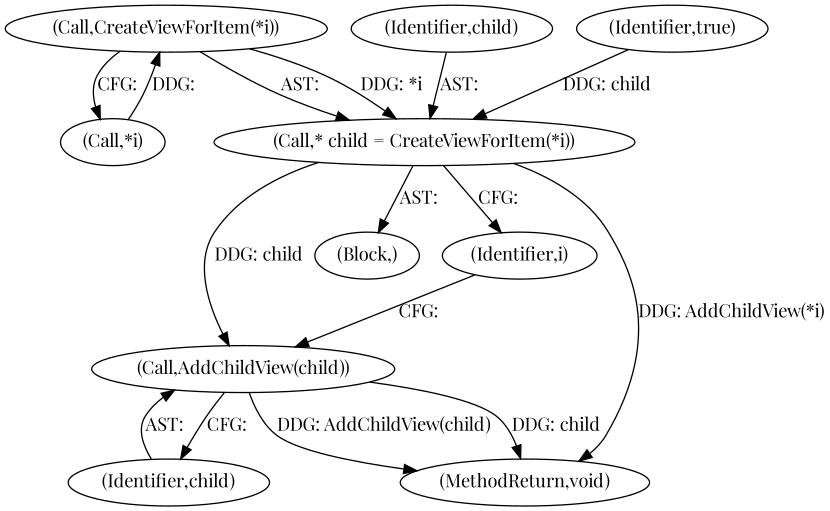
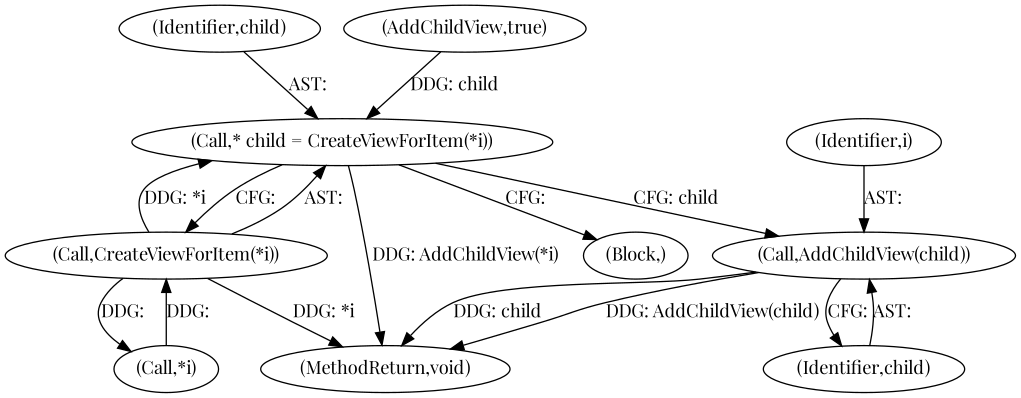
node "(Identifier,true)": label "(Identifier,true)" -> "(AddChildView,true)"
edge "(Call,CreateViewForItem(*i))" -> "(Call,*i)": label "CFG: " -> "DDG: "
edge "(Call,* child = CreateViewForItem(*i))" -> "(Identifier,i)": now "(Call,* child = CreateViewForItem(*i))" -> "(Call,CreateViewForItem(*i))"
edge "(Call,* child = CreateViewForItem(*i))" -> "(Block,)": label "AST: " -> "CFG: "
edge "(Call,* child = CreateViewForItem(*i))" -> "(Call,AddChildView(child))": label "DDG: child" -> "CFG: child"
edge "(Call,CreateViewForItem(*i))" -> "(MethodReturn,void)": added, label "DDG: *i"
edge "(Identifier,i)" -> "(Call,AddChildView(child))": label "CFG: " -> "AST: "
